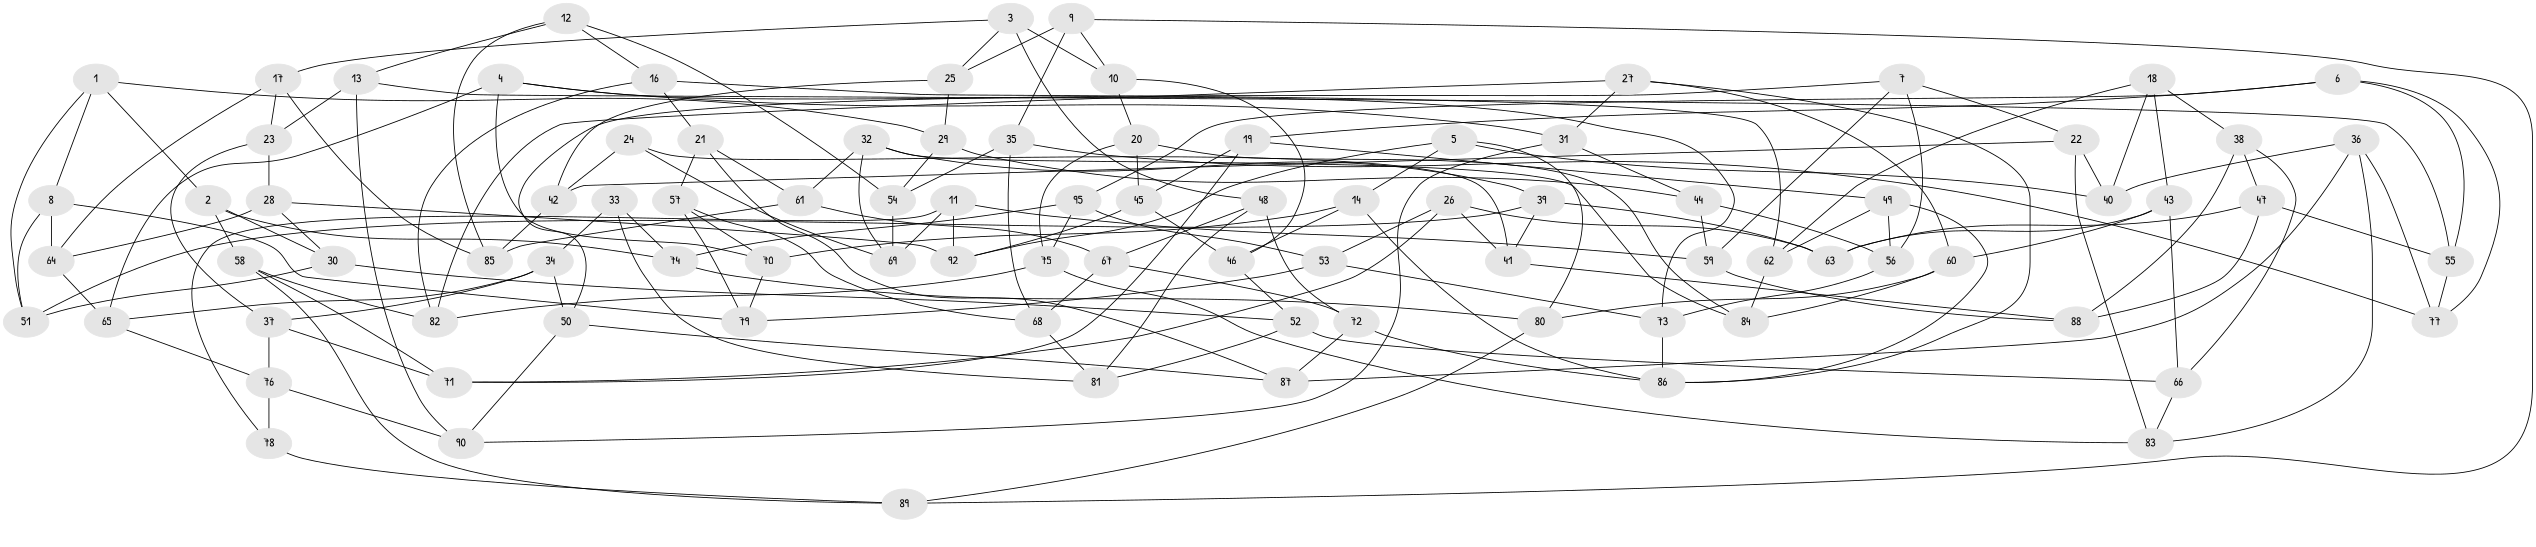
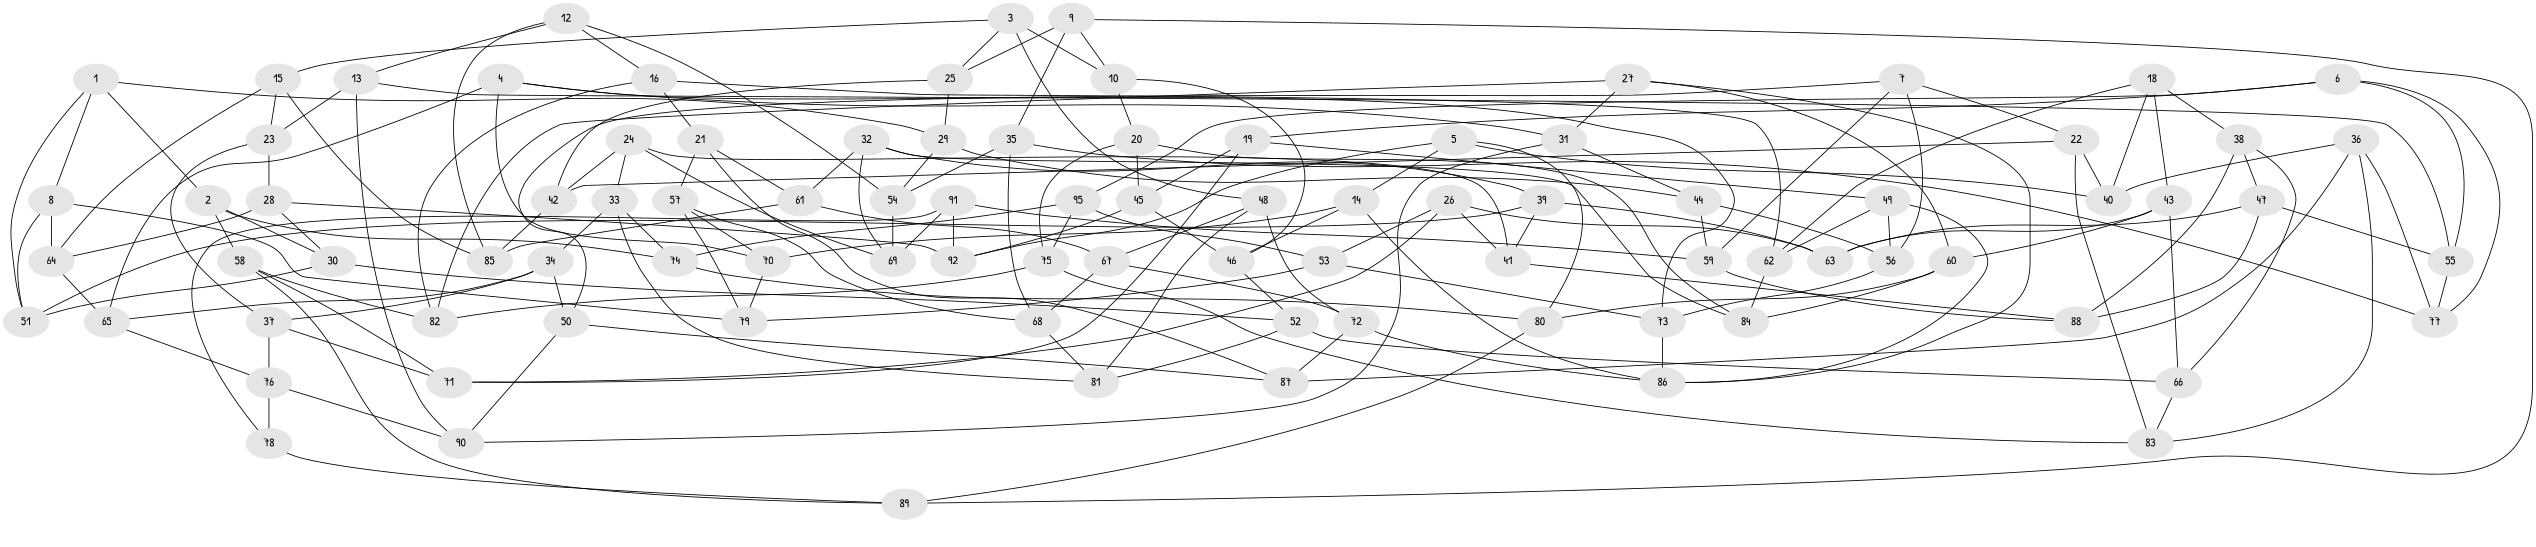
node "17": label "17" -> "15"
edge "24" -- "33": added
node "11": label "11" -> "91"
